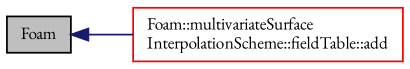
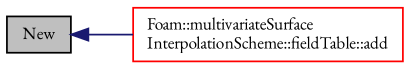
node "Foam": label "Foam" -> "New"
